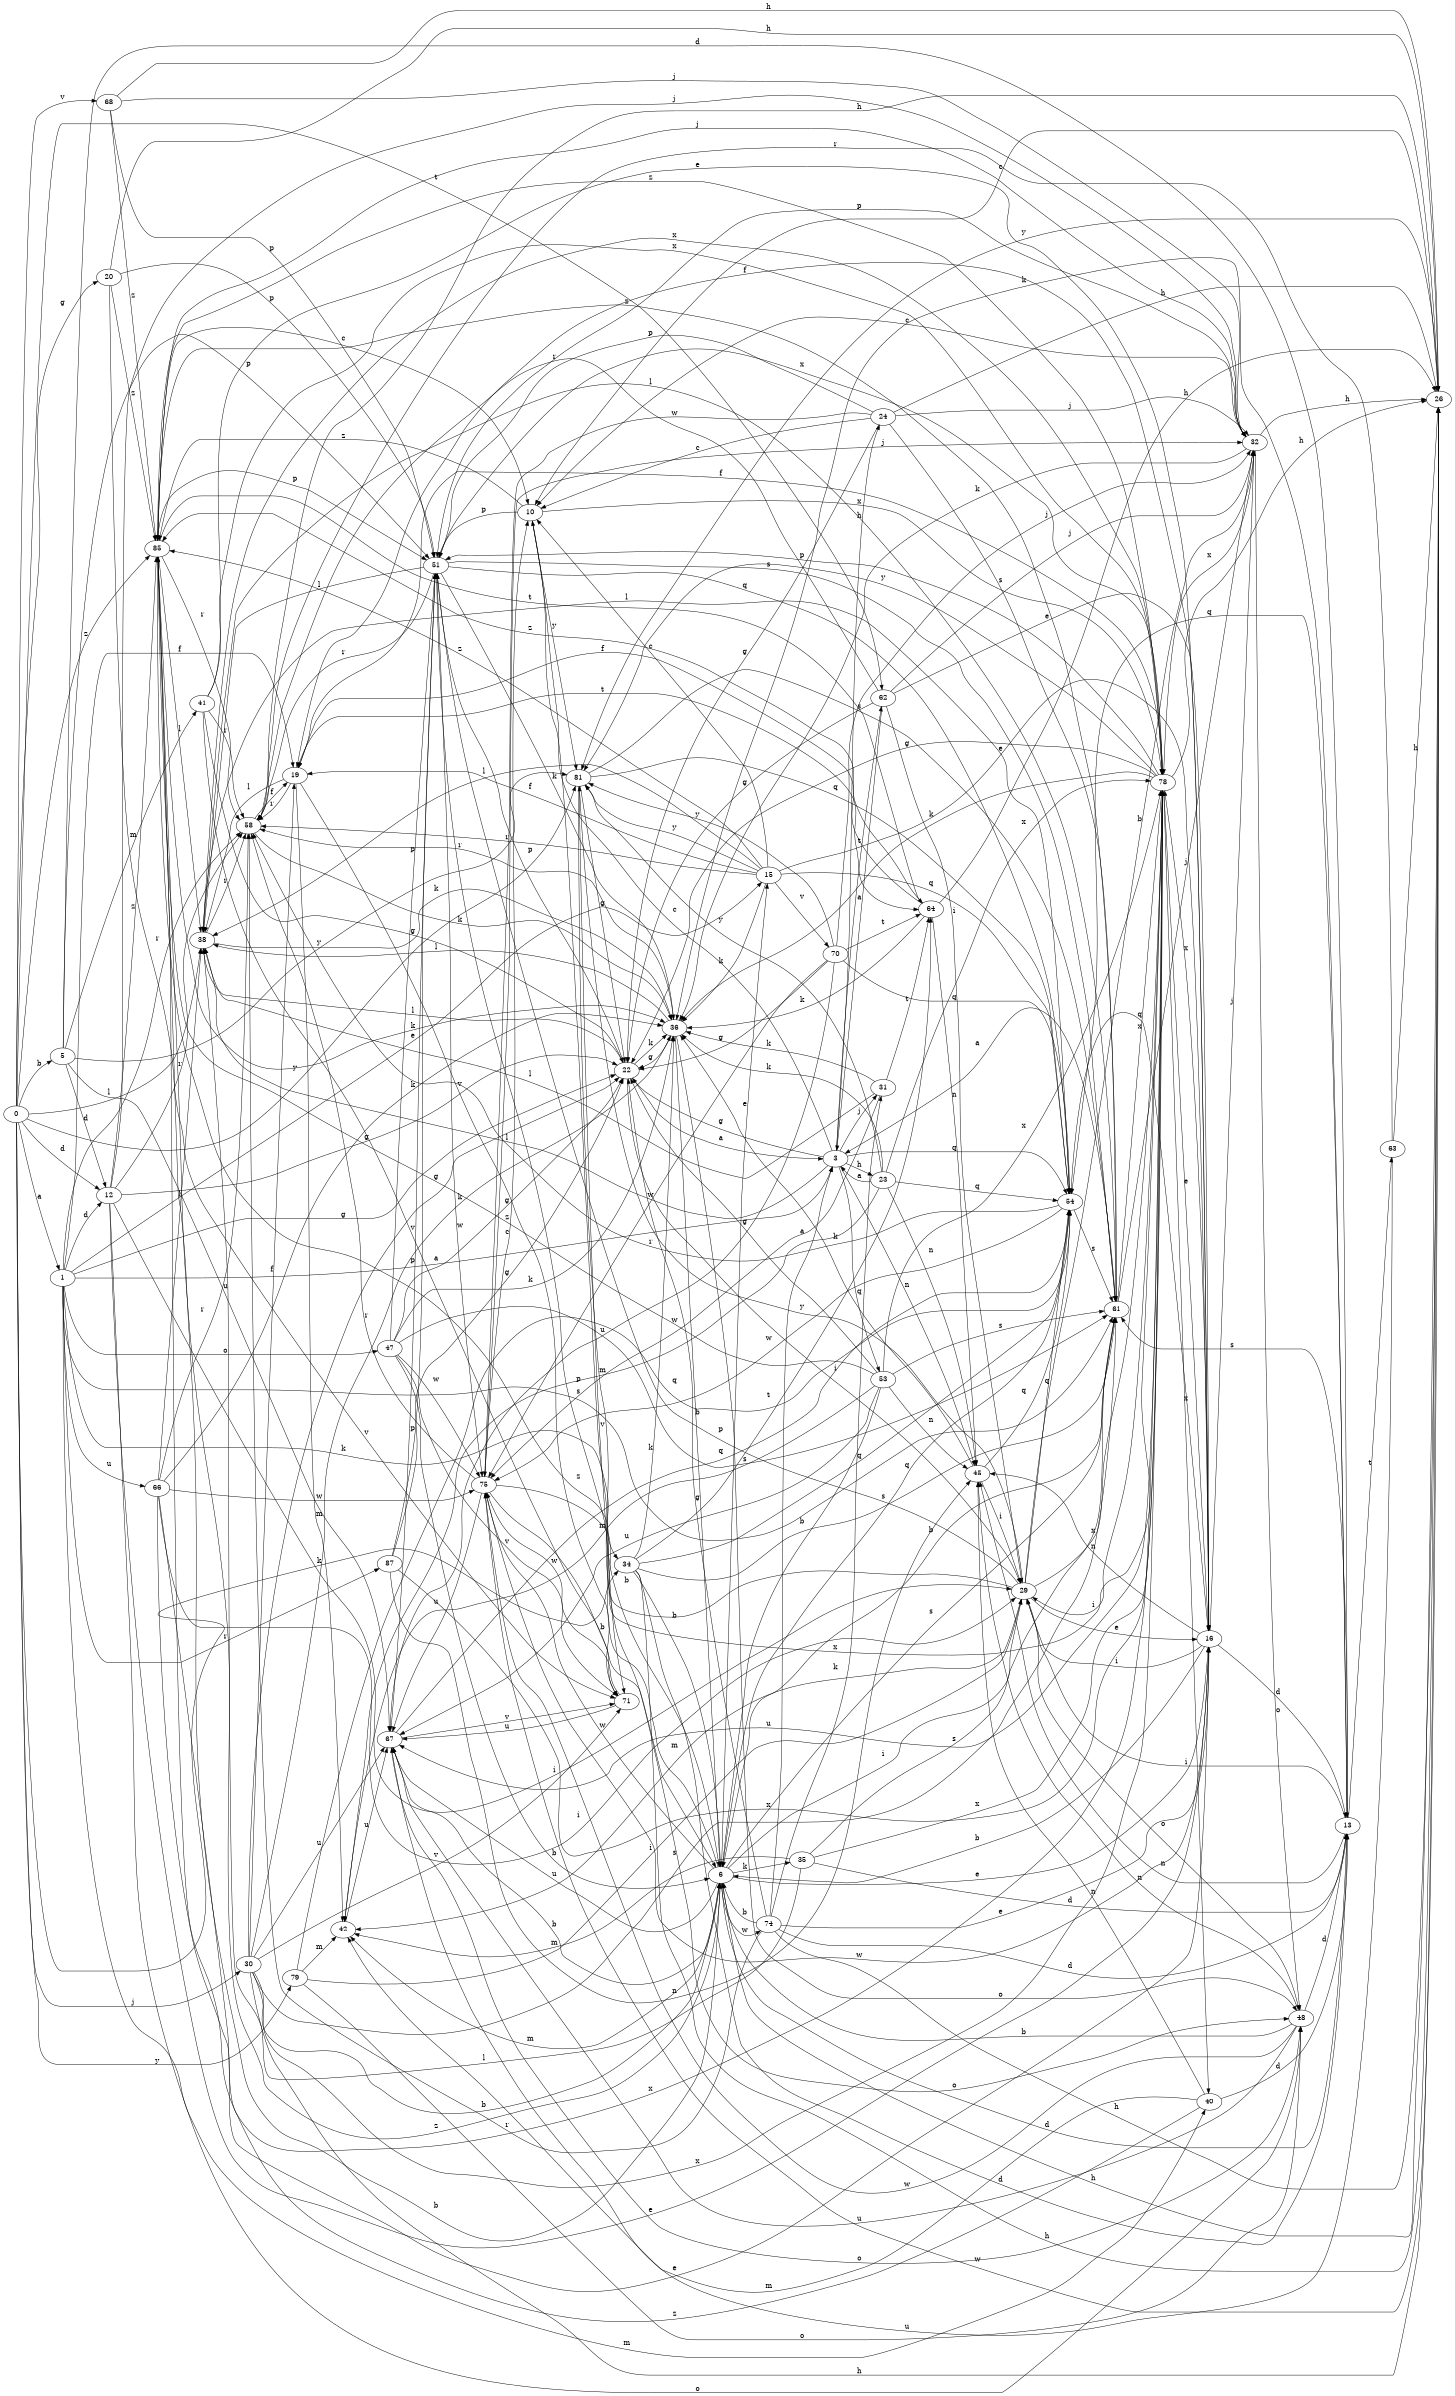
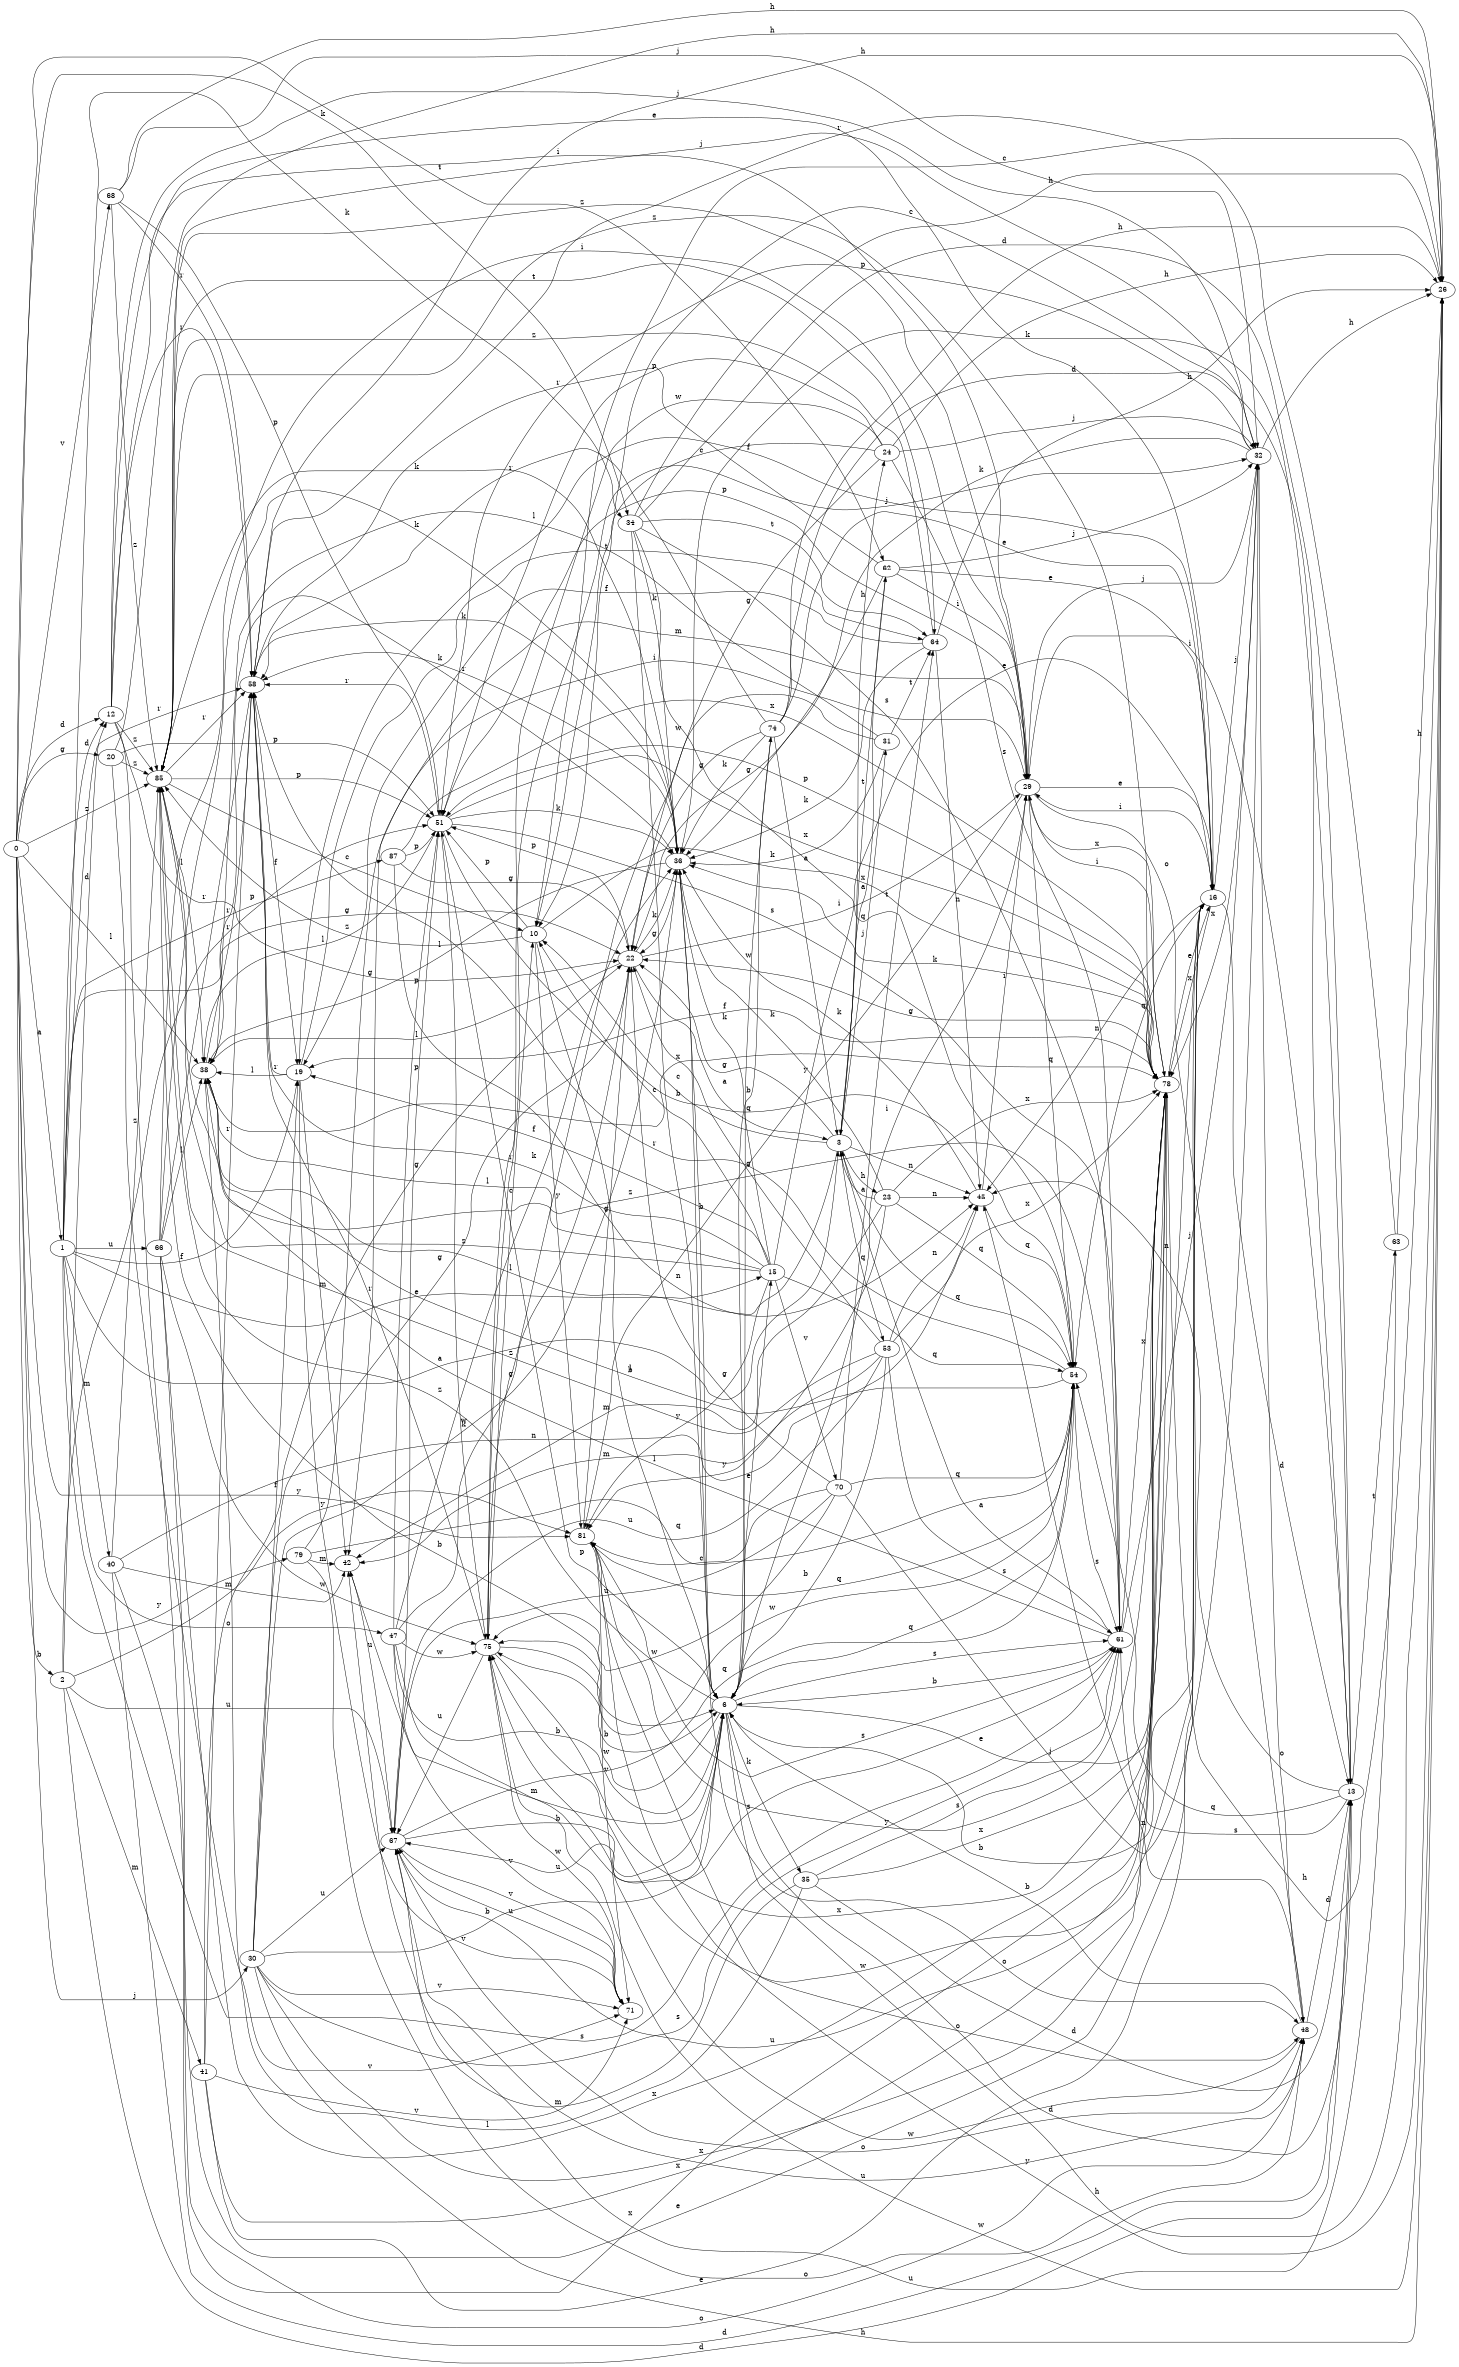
edge "68" -> "58": added, label "r"
edge "70" -> "81": label "y" -> "c"
edge "29" -> "32": label "b" -> "j"
node "5": label "5" -> "2"
edge "78" -> "40": reversed
edge "74" -> "31": now "74" -> "36"
